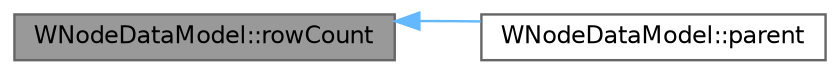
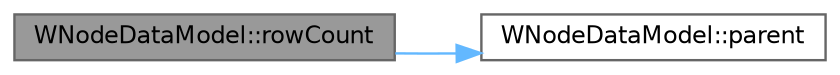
edge "WNodeDataModel::parent" -> "WNodeDataModel::rowCount": reversed
